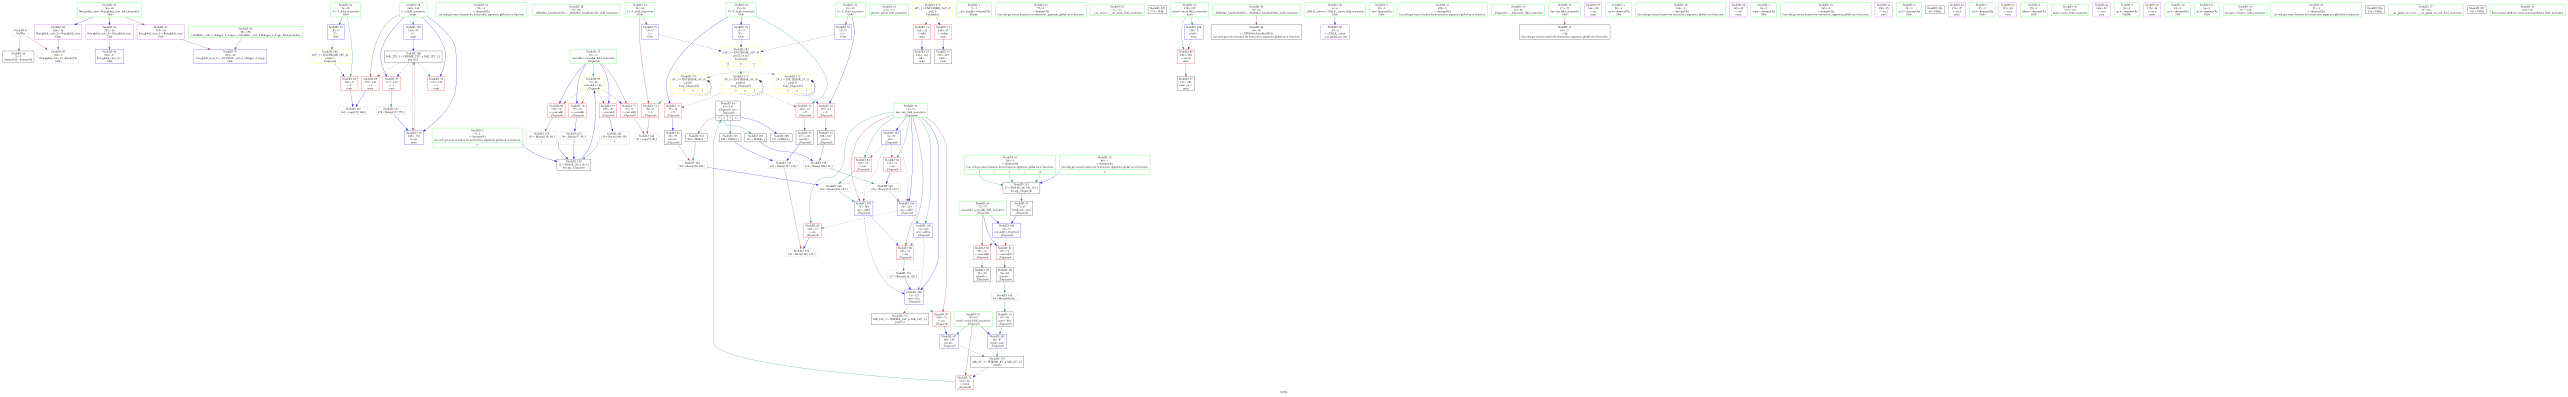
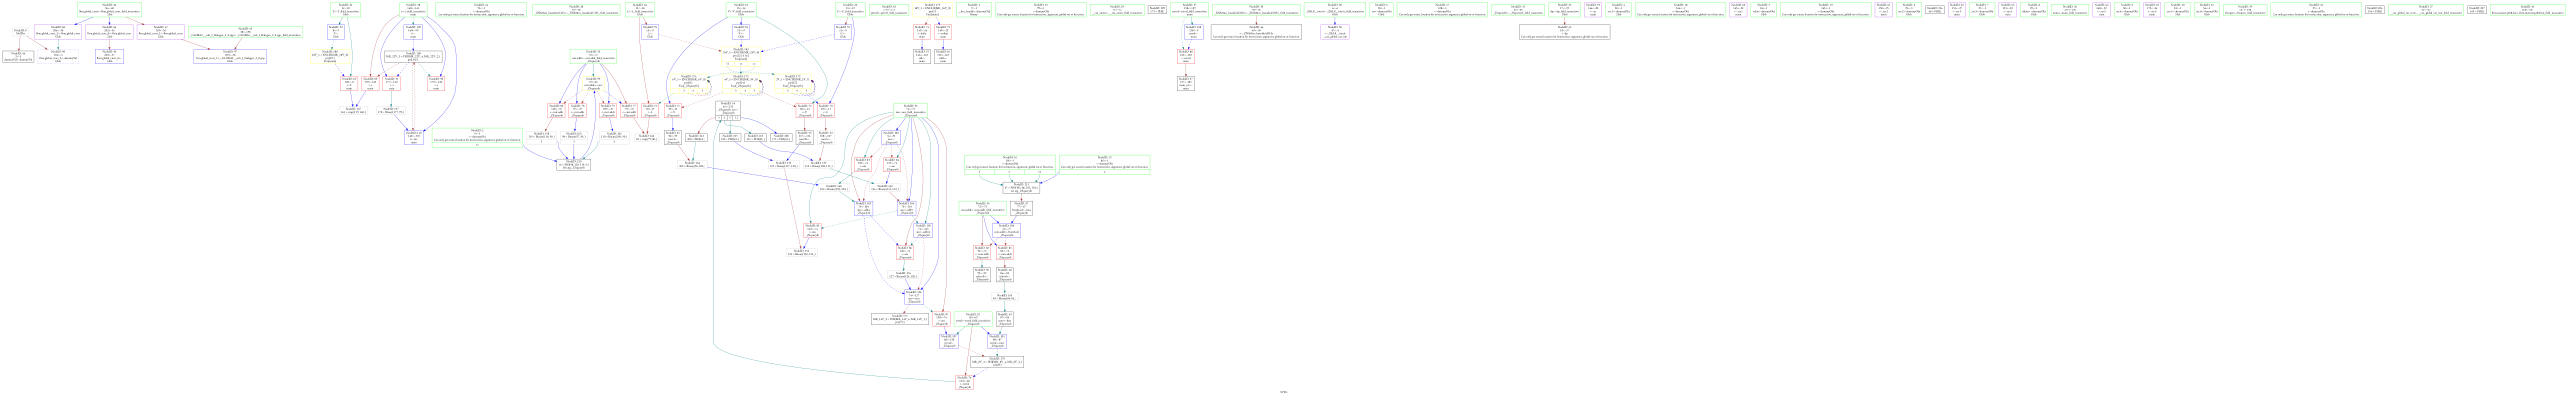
node "NodeID: 9": text "NullPtr" -> "Glob"
edge "NodeID: 37" -> "NodeID: 88": style solid -> dashed
edge "NodeID: 95" -> "NodeID: 183": color blue -> brown
node "NodeID: 52": color black -> grey
